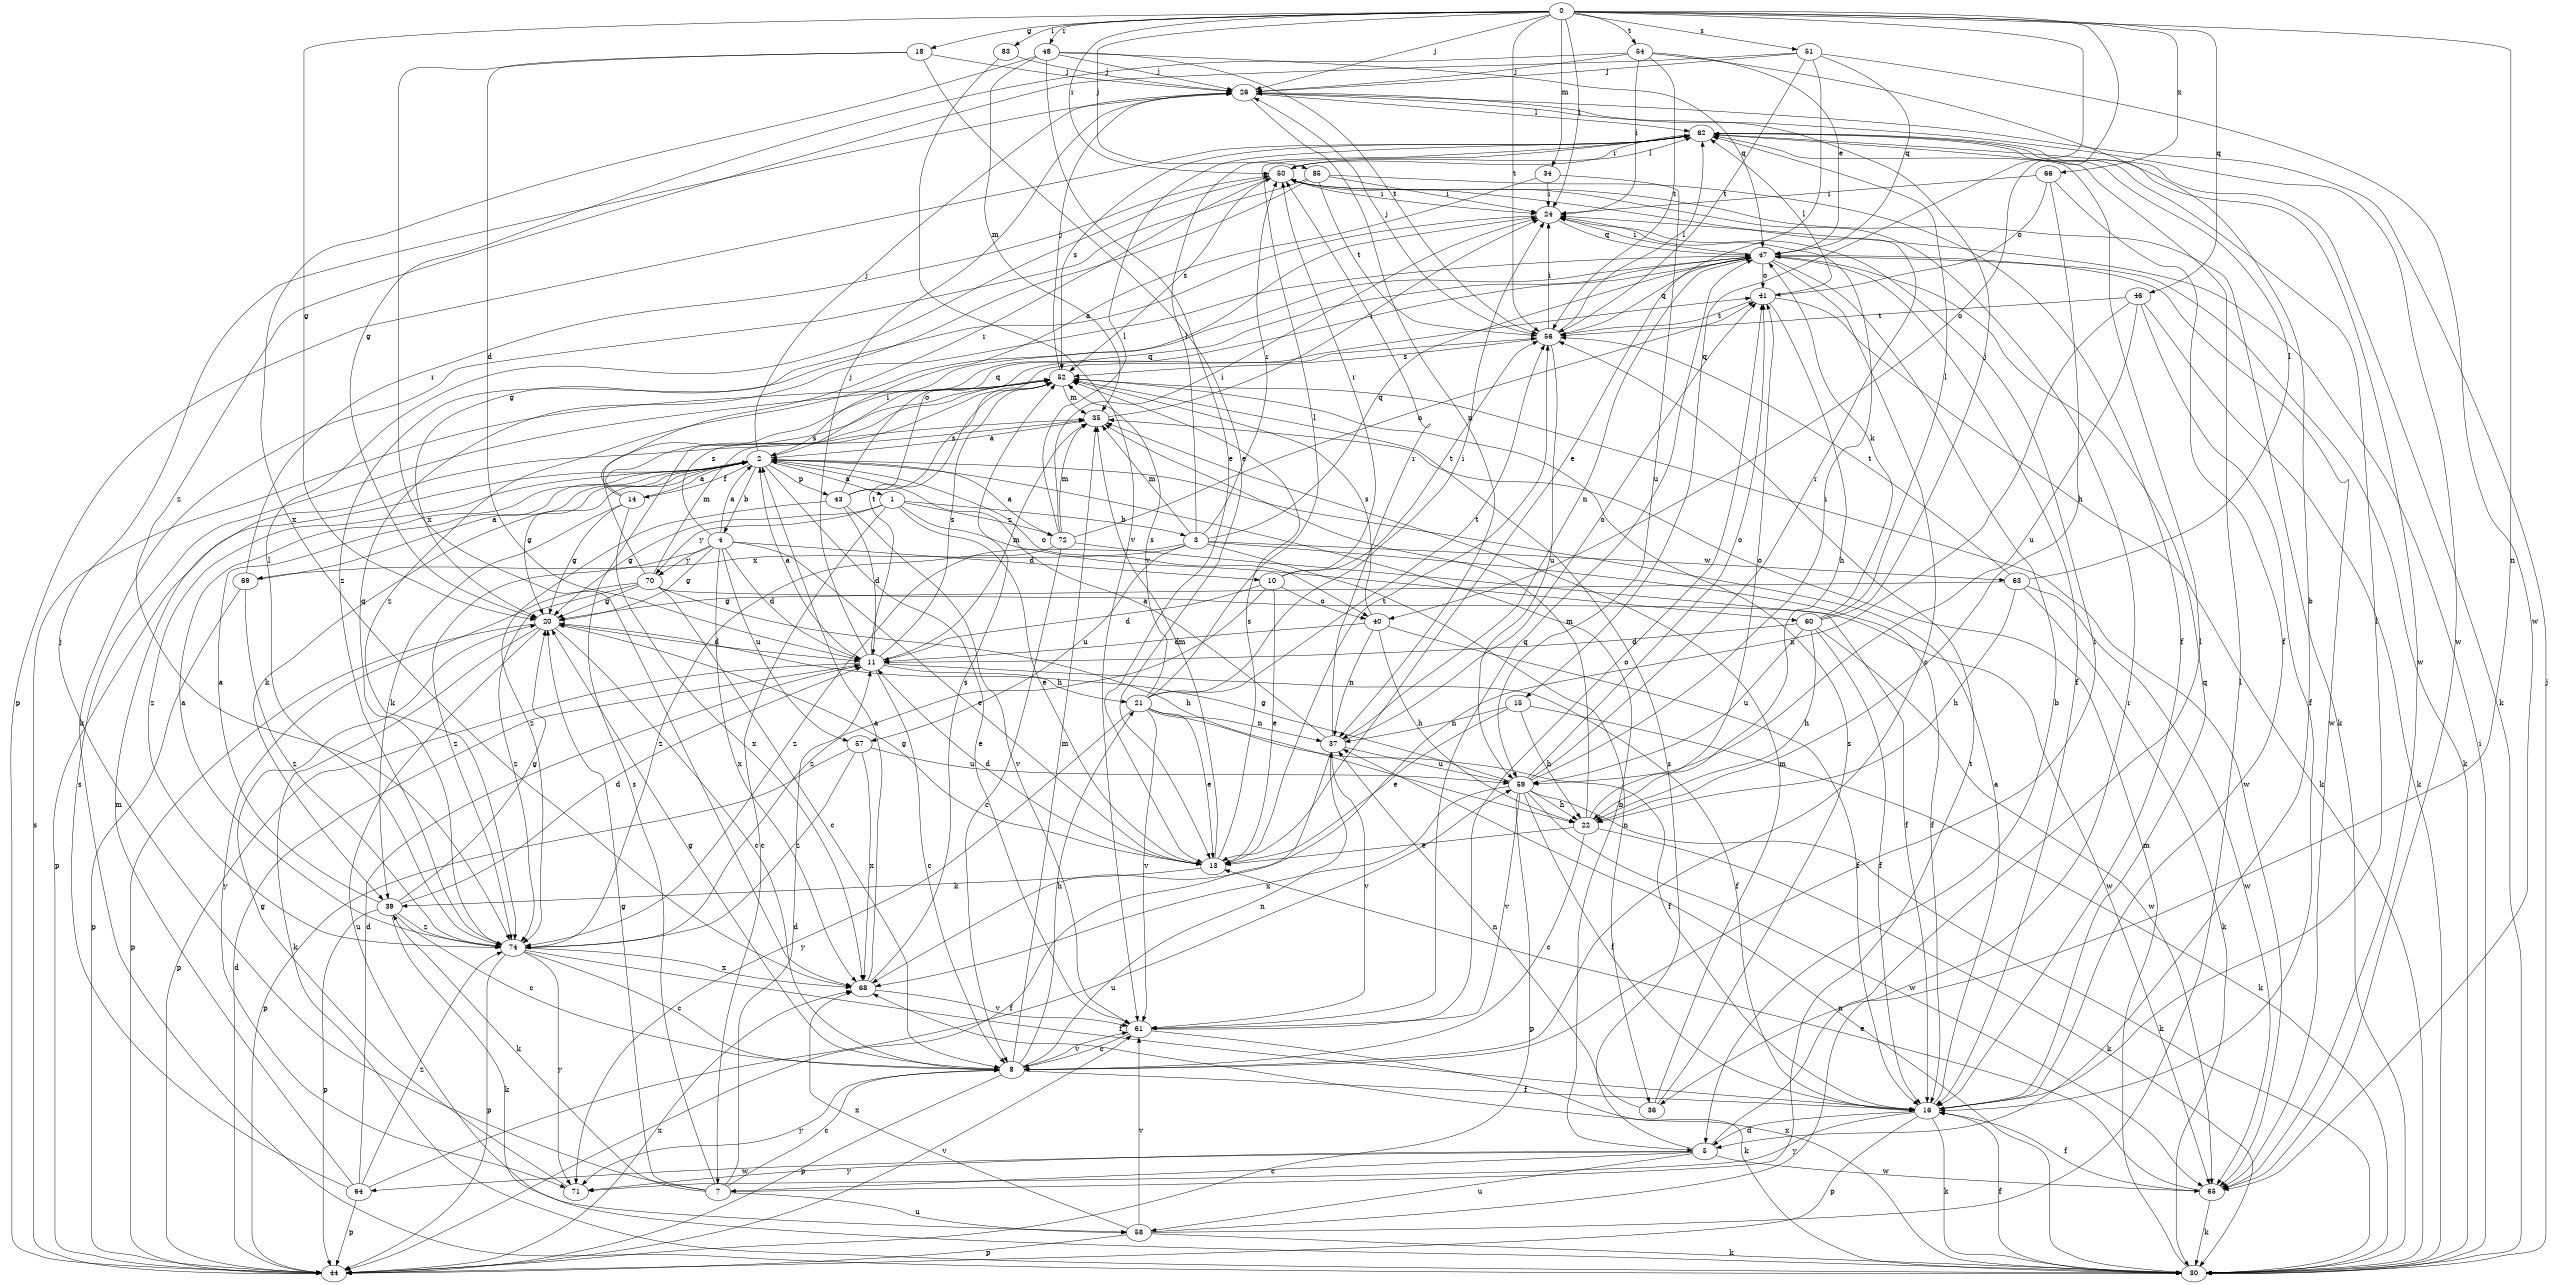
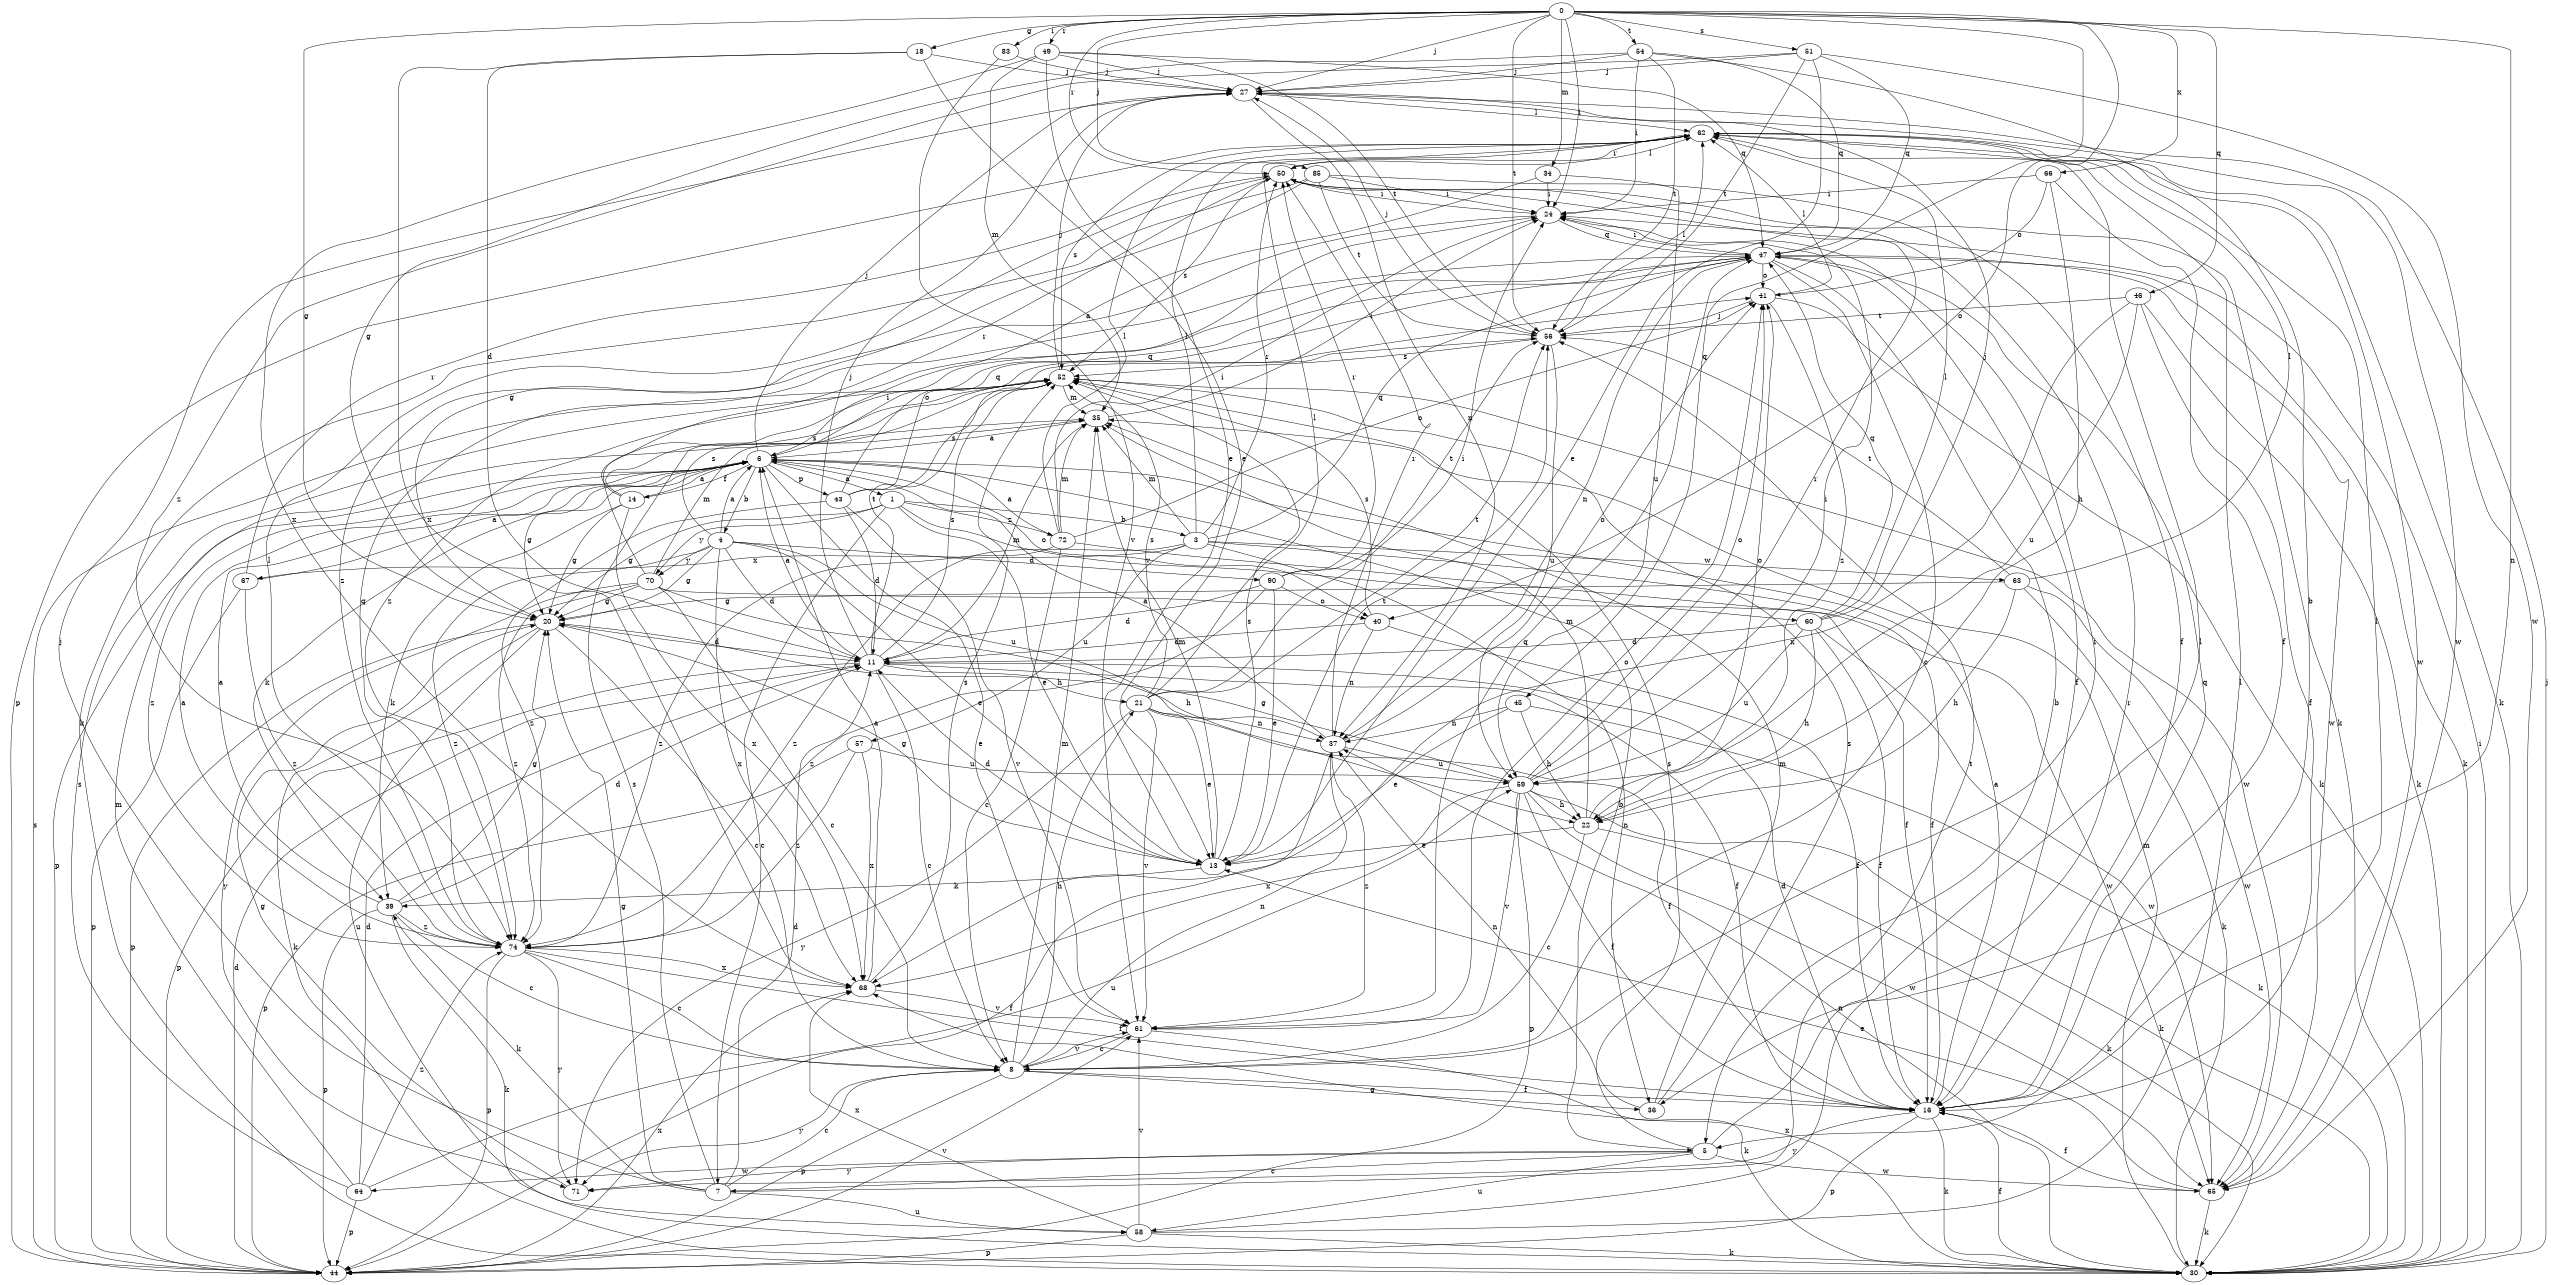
node "48": label "48" -> "49"
node "26": label "26" -> "27"
edge "54" -> "47": label "e" -> "q"
edge "56" -> "24": removed, label "i"
edge "56" -> "47": removed, label "q"
edge "41" -> "56": label "t" -> "j"
edge "60" -> "47": label "k" -> "q"
node "2": label "2" -> "6"
edge "41" -> "22": label "h" -> "z"
node "69": label "69" -> "67"
node "10": label "10" -> "90"
edge "4" -> "57": now "4" -> "37"
node "15": label "15" -> "45"
edge "40" -> "22": removed, label "h"
edge "37" -> "61": label "v" -> "z"
edge "8" -> "20": now "8" -> "36"
edge "16" -> "5": now "16" -> "11"
